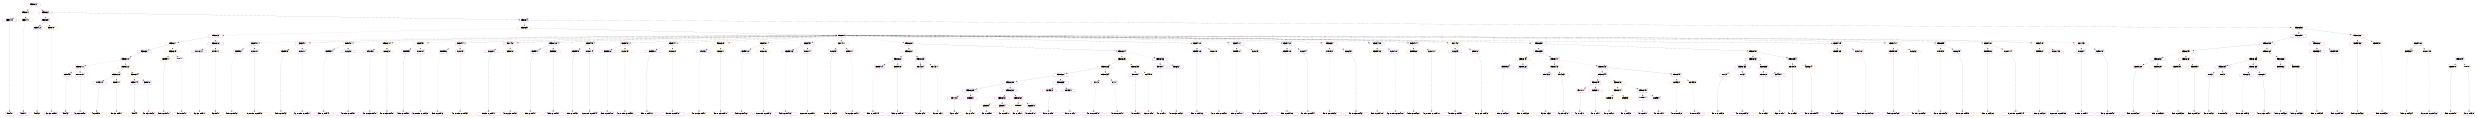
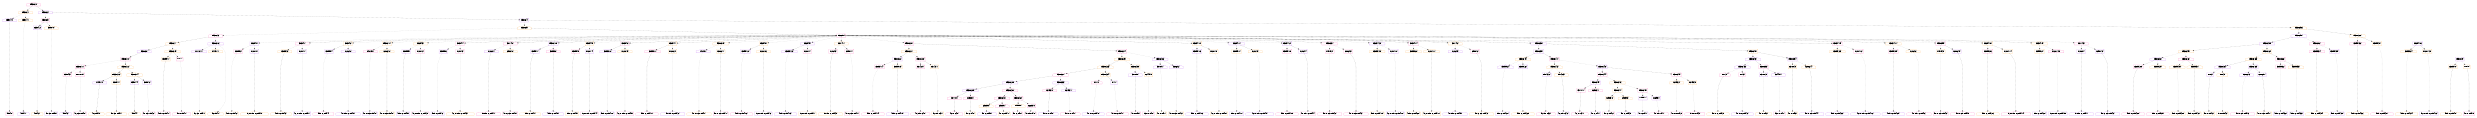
edge "L4151(1)" -> "[G  Ais](1)": now "L5306(16)" -> "[G  Ais](1)"
